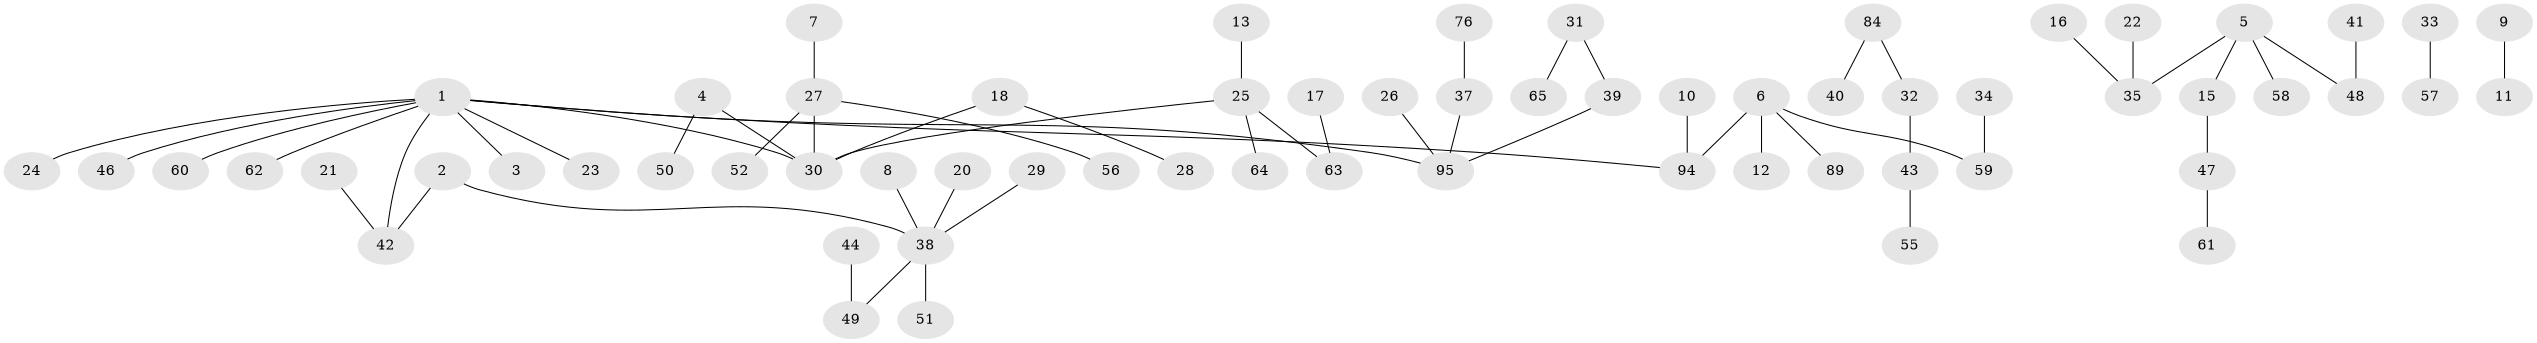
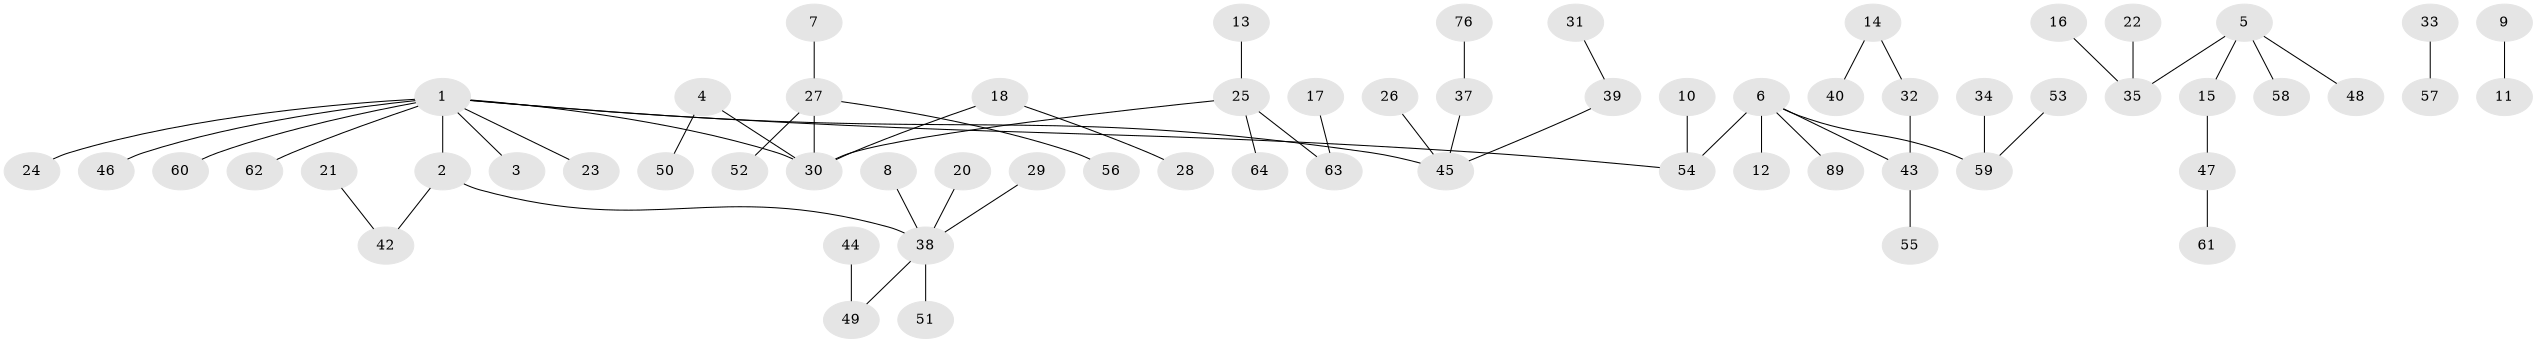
node "84": label "84" -> "14"
node "41": removed
node "65": removed
node "53": added
edge "6" -- "43": added
edge "1" -- "42": now "1" -- "2"
node "95": label "95" -> "45"
node "94": label "94" -> "54"
